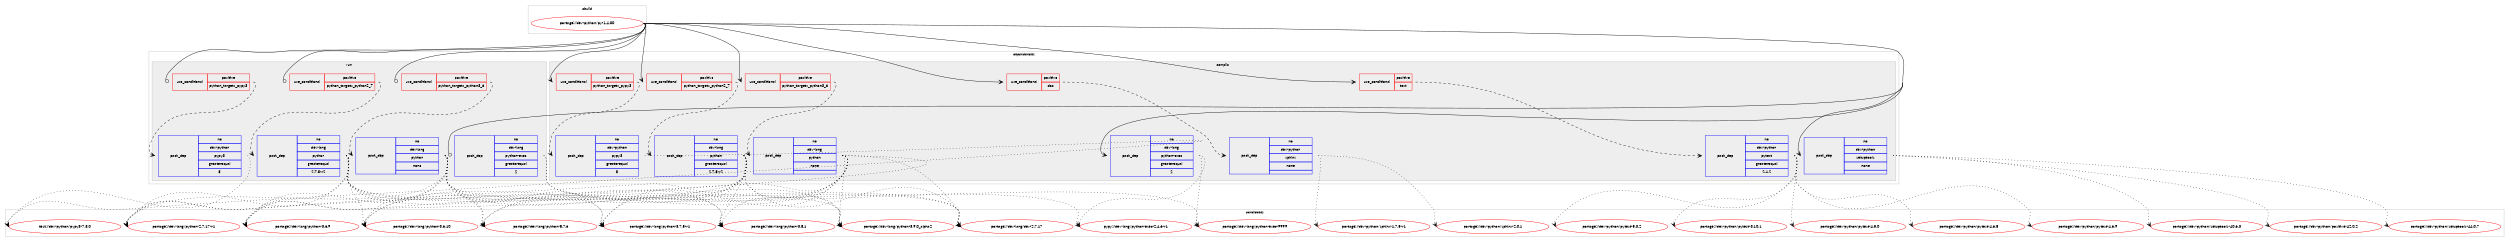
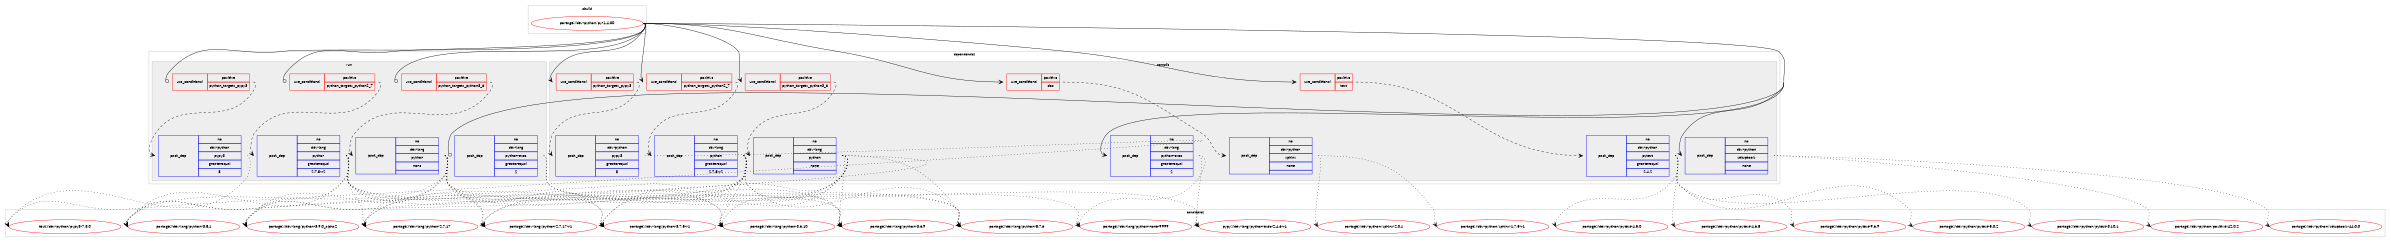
node "portage://dev-lang/dev-2.7.17": label "portage://dev-lang/dev-2.7.17" -> "portage://dev-lang/python-2.7.17"
node "portage://dev-lang/python-exec-9999": label "portage://dev-lang/python-exec-9999" -> "portage://dev-lang/python-none-9999"
node "portage://dev-python/pytest-4.6.9": label "portage://dev-python/pytest-4.6.9" -> "portage://dev-python/pytest-9.6.9"
node "portage://dev-python/setuptools-40.6.3": removed
node "portage://dev-python/setuptools-44.0.7": label "portage://dev-python/setuptools-44.0.7" -> "portage://dev-python/setuptools-44.0.0"
